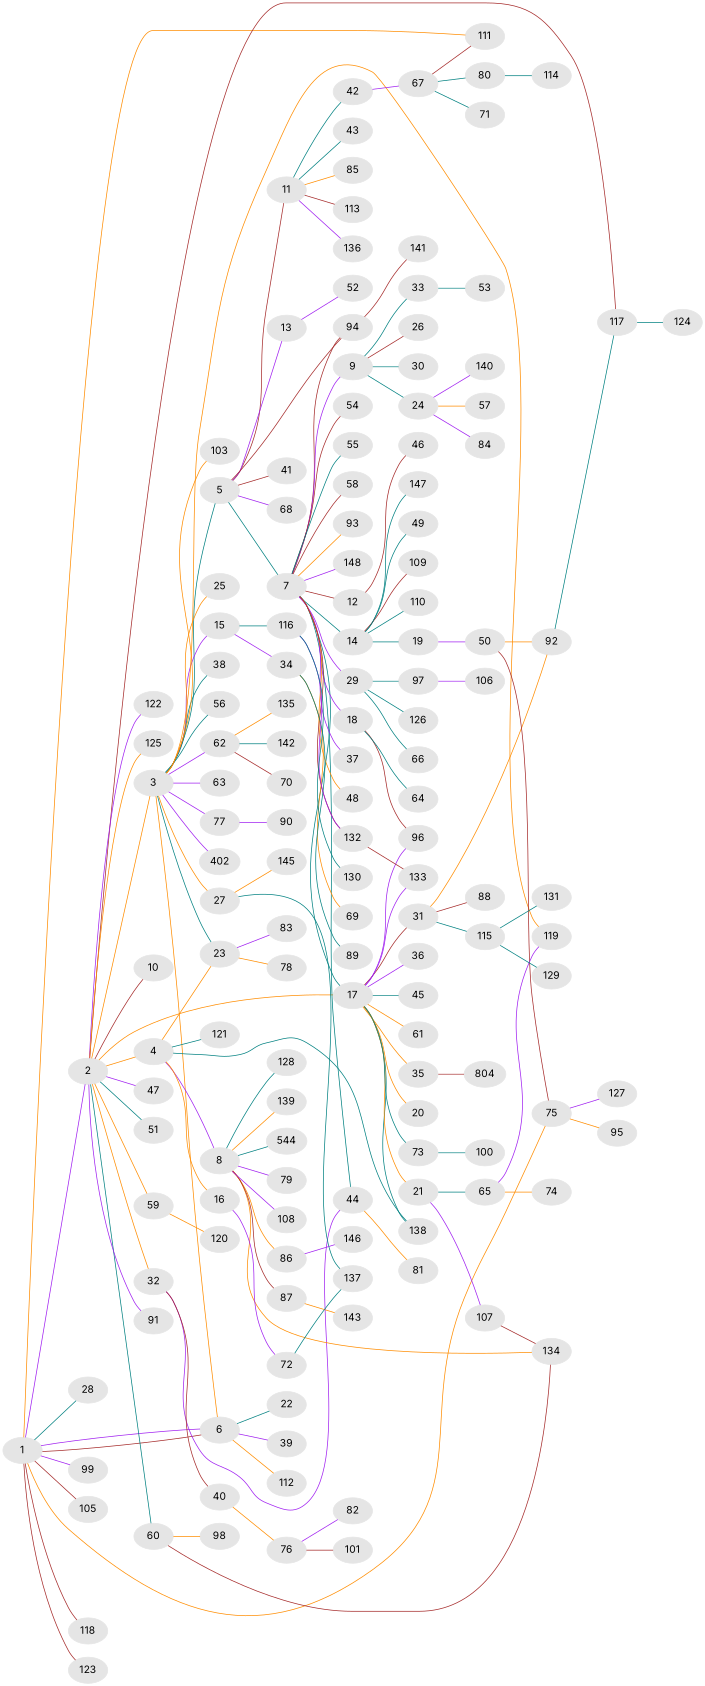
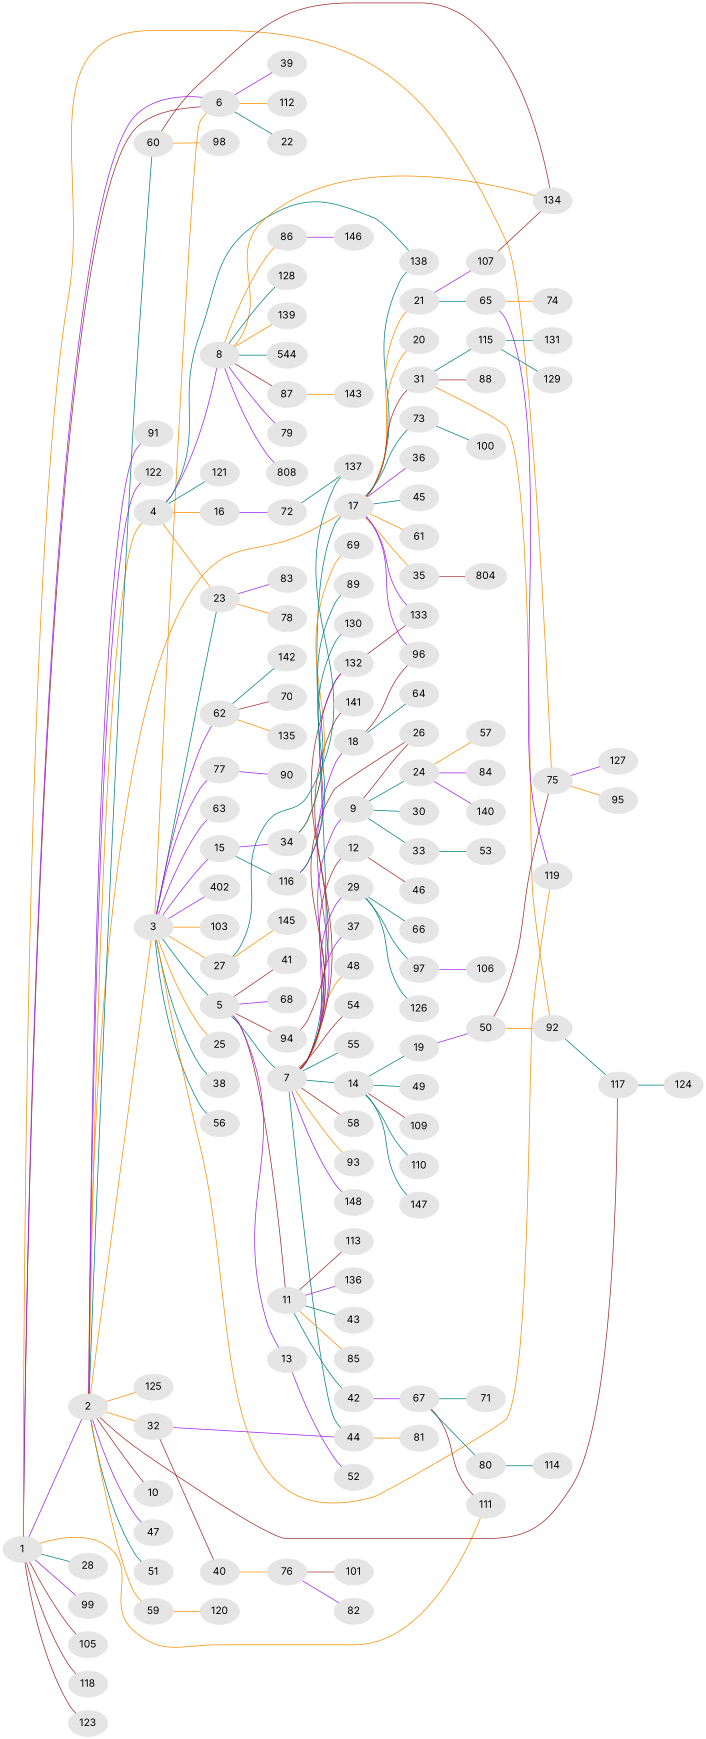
edge "94" -- "7": now "26" -- "7"
node "108": label "108" -> "808"
